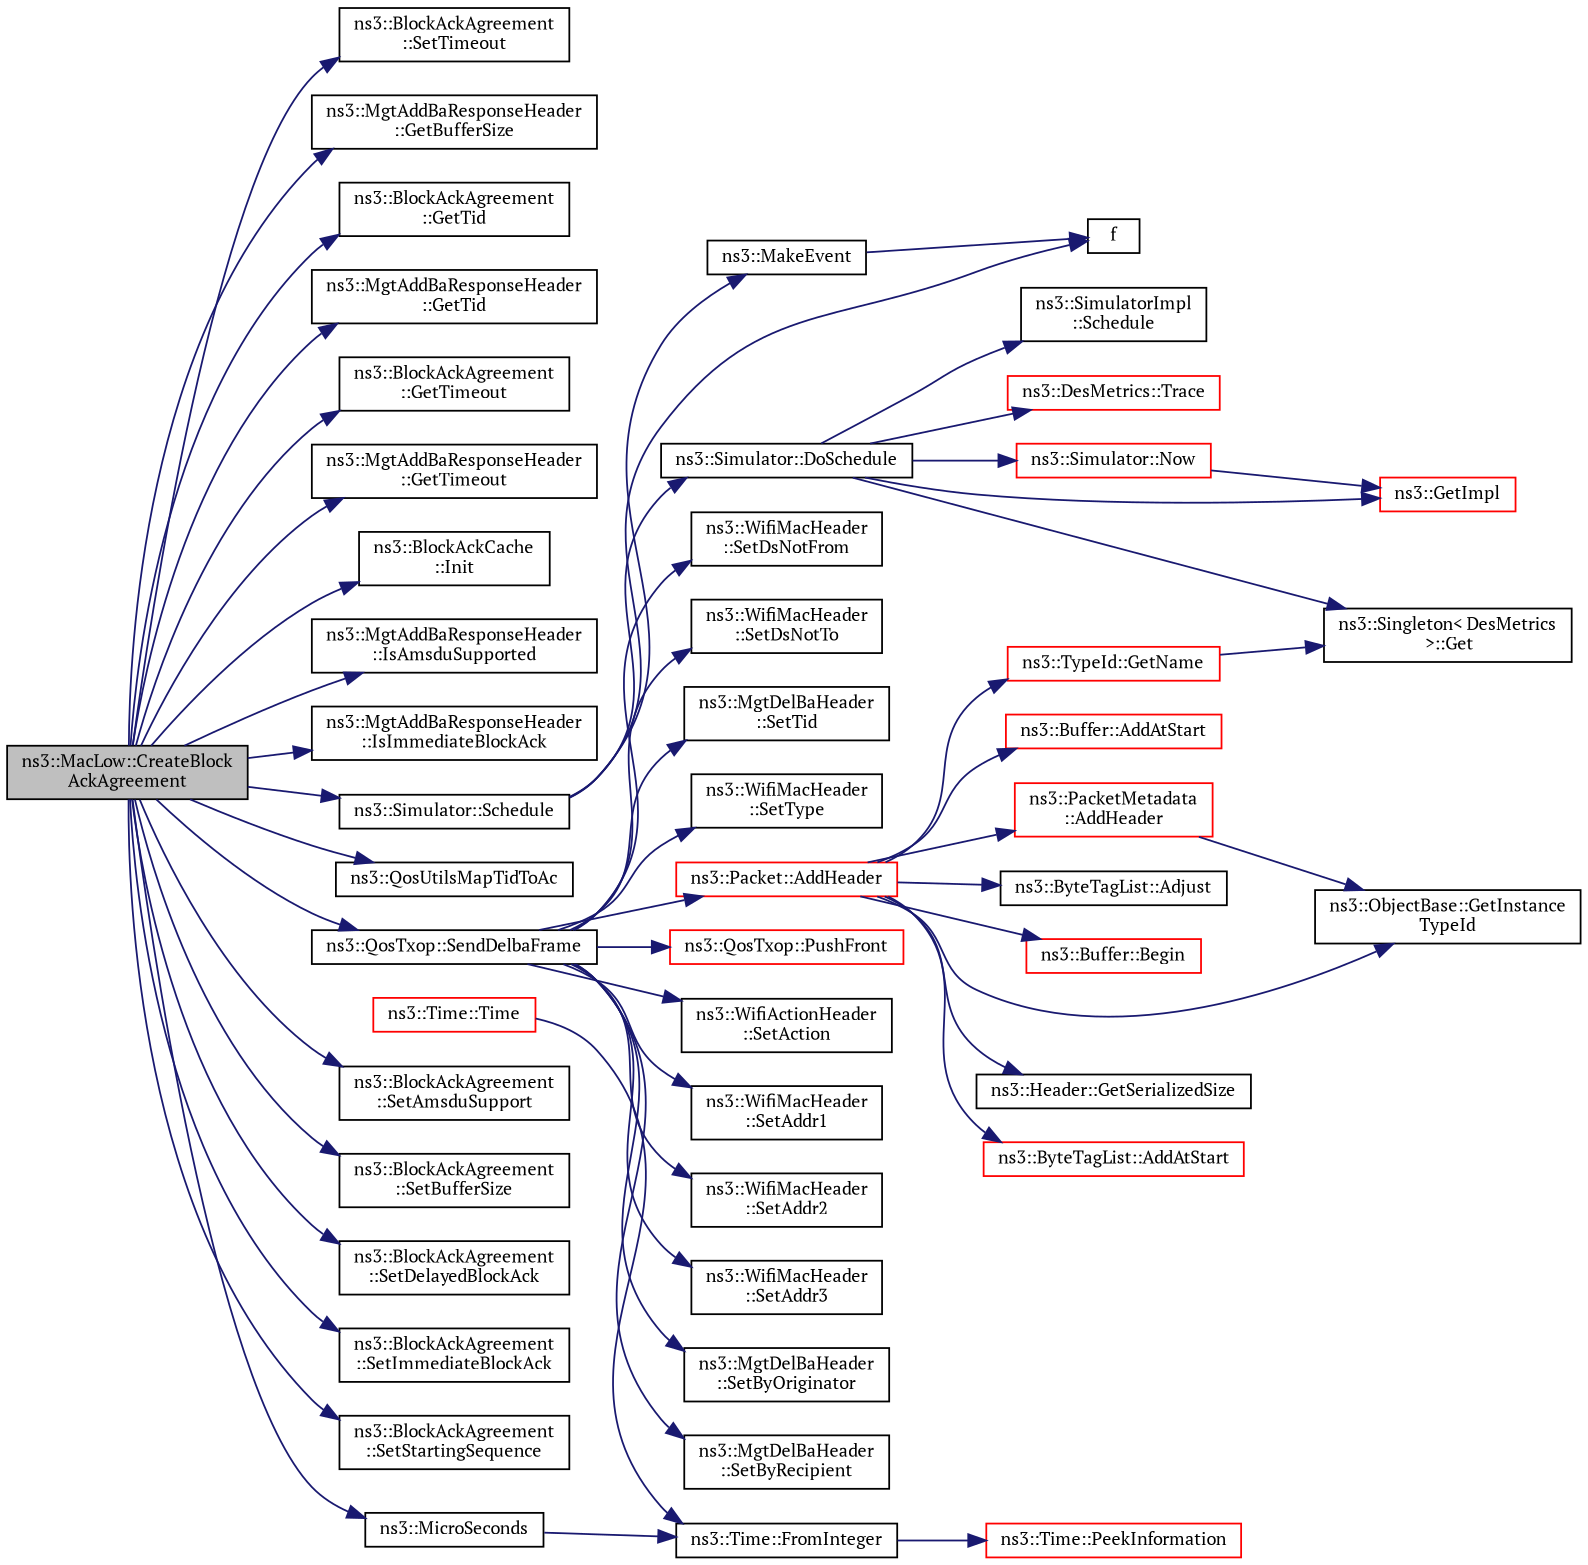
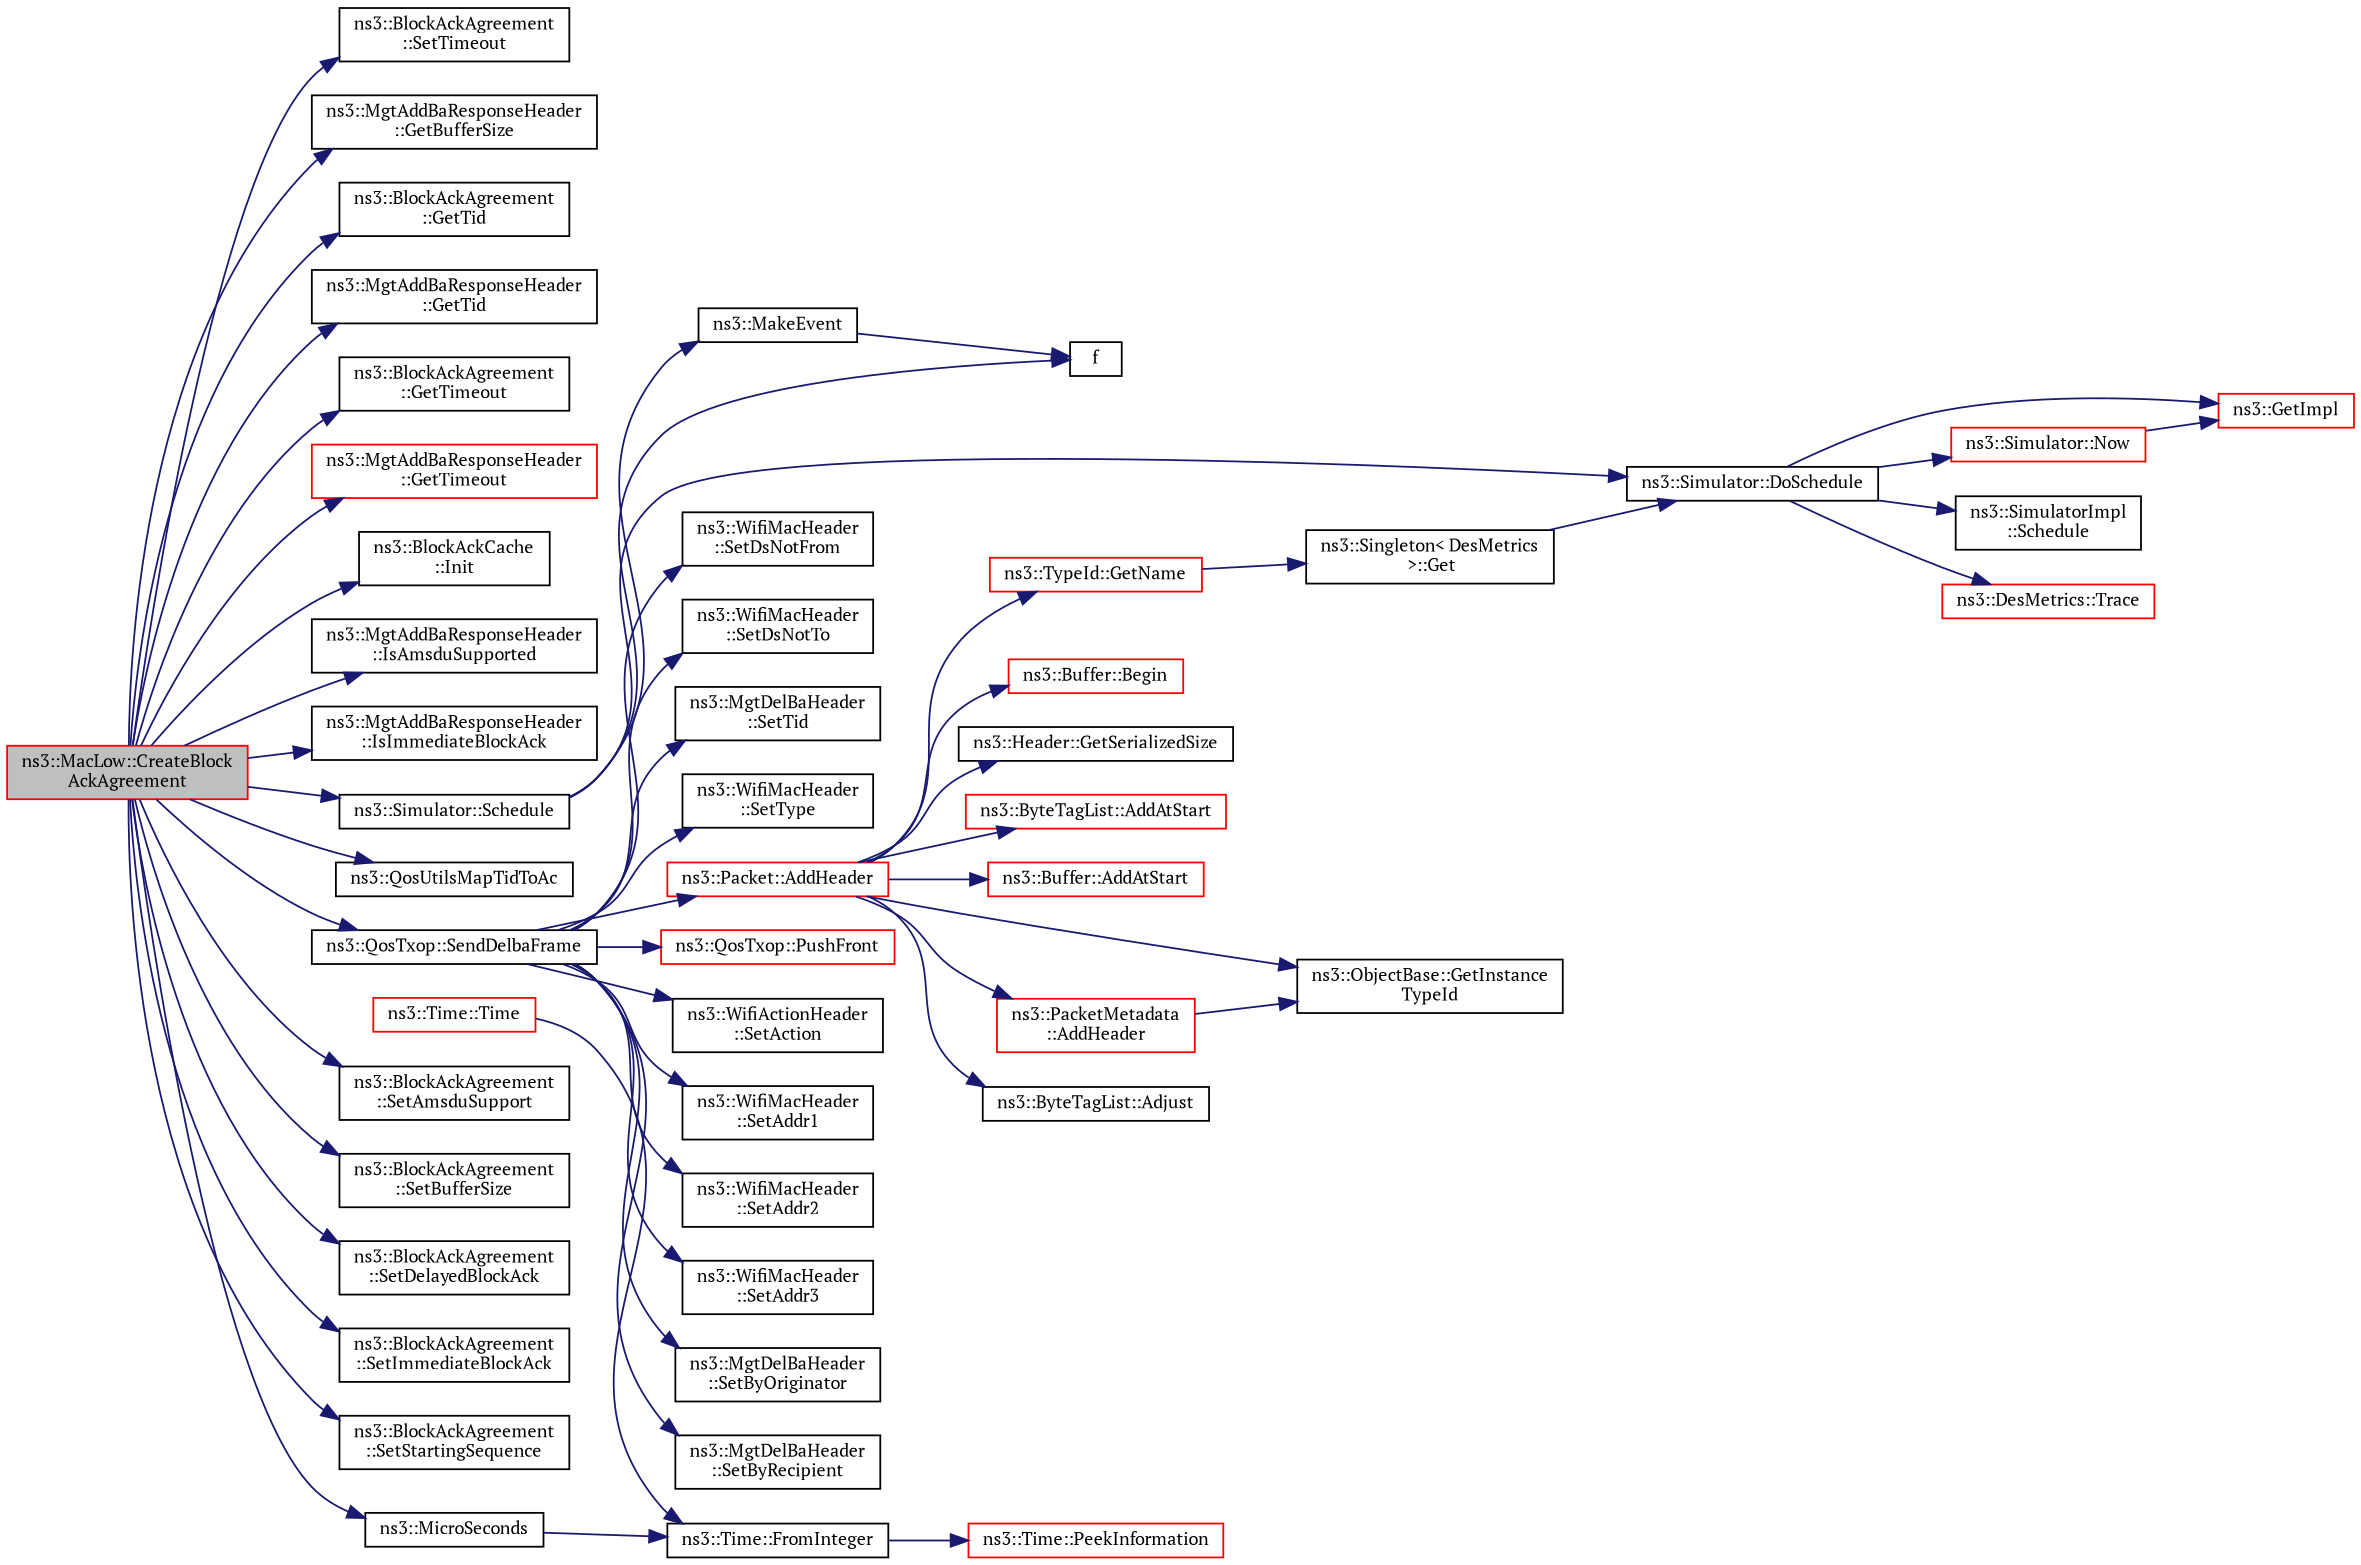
node "ns3::MgtAddBaResponseHeader ::GetTimeout": color black -> red
edge "ns3::Simulator::DoSchedule" -> "ns3::Singleton< DesMetrics >::Get": reversed
node "ns3::MacLow::CreateBlock AckAgreement": color black -> red
